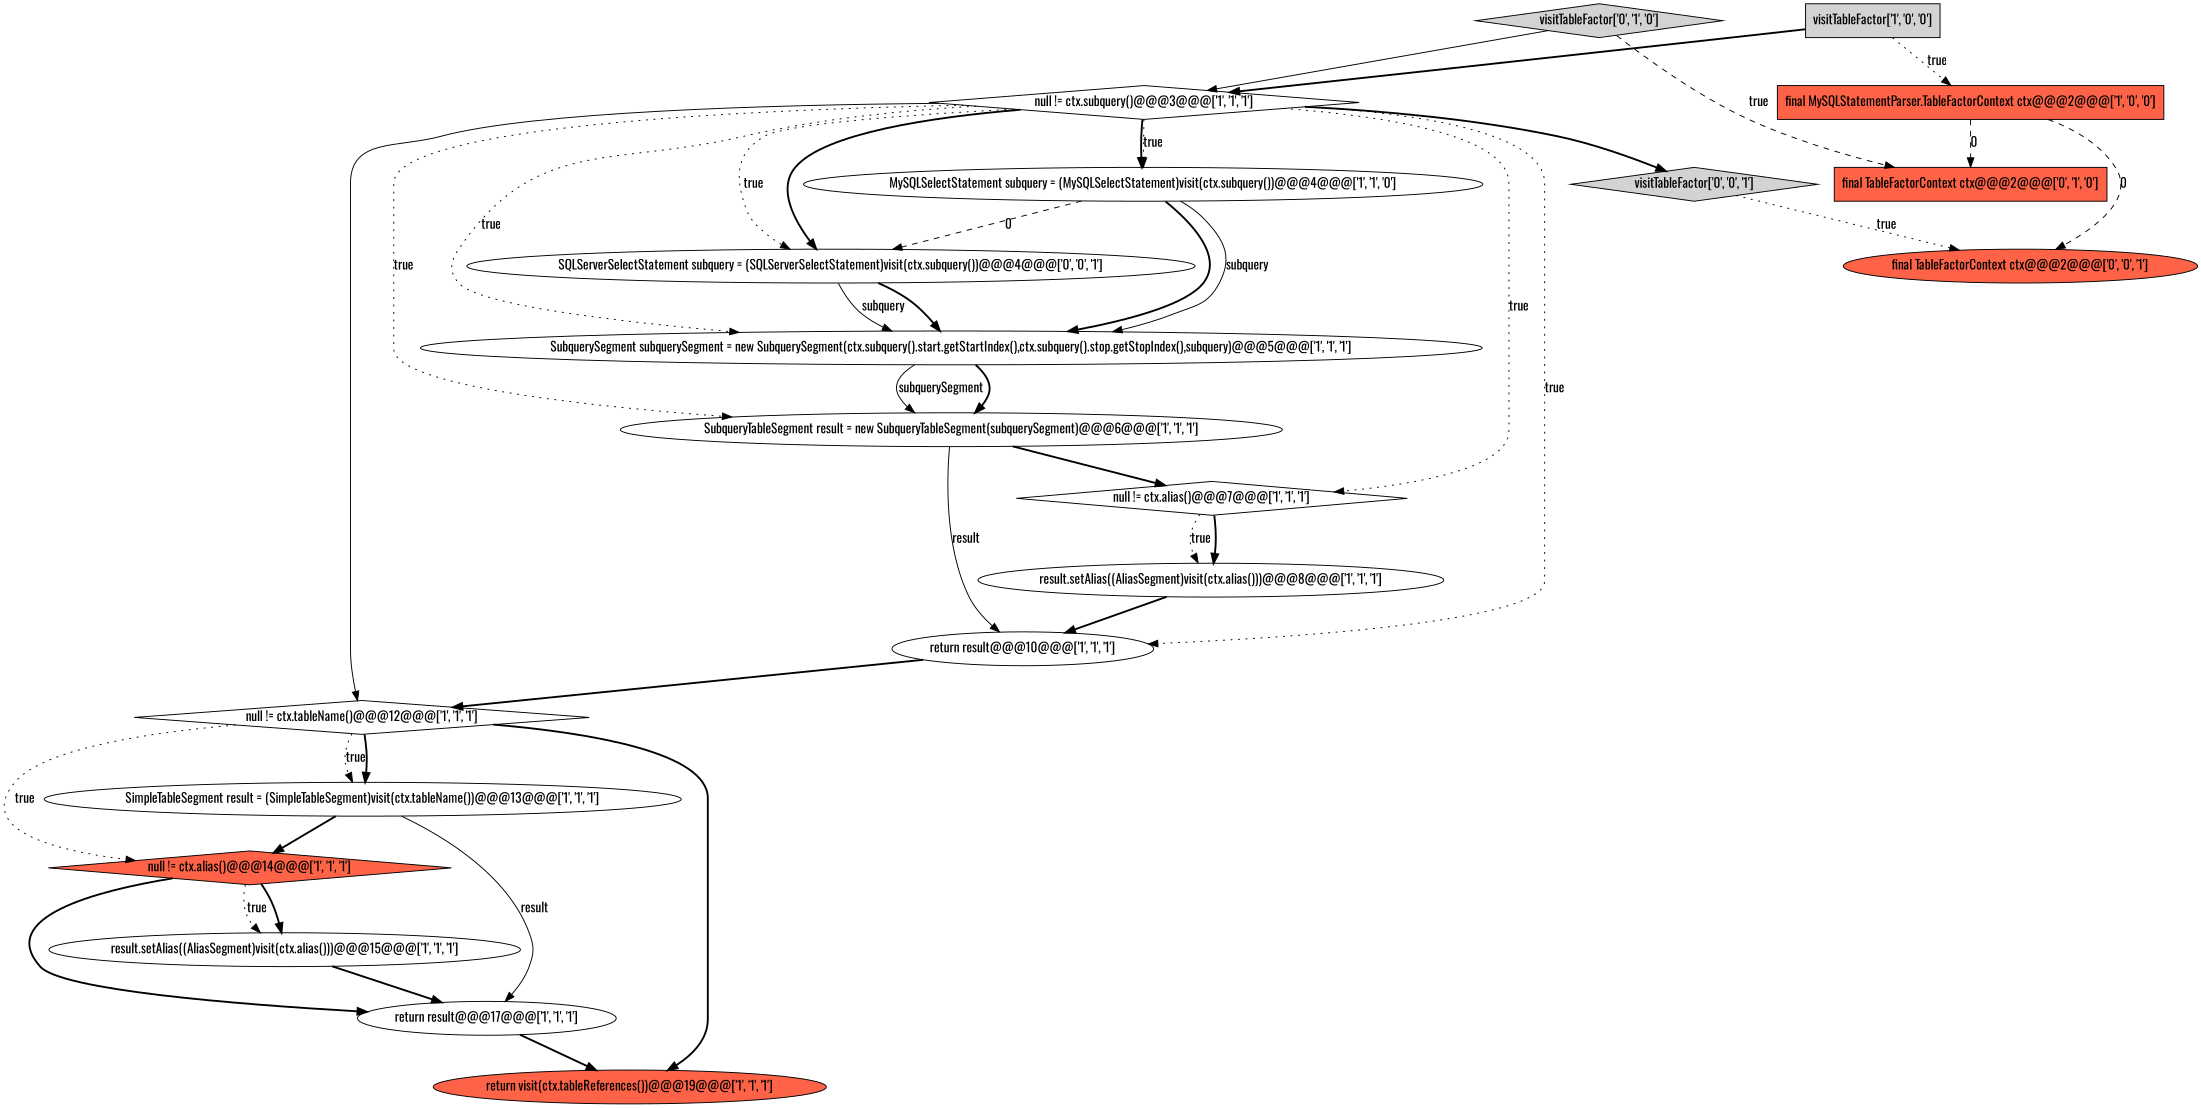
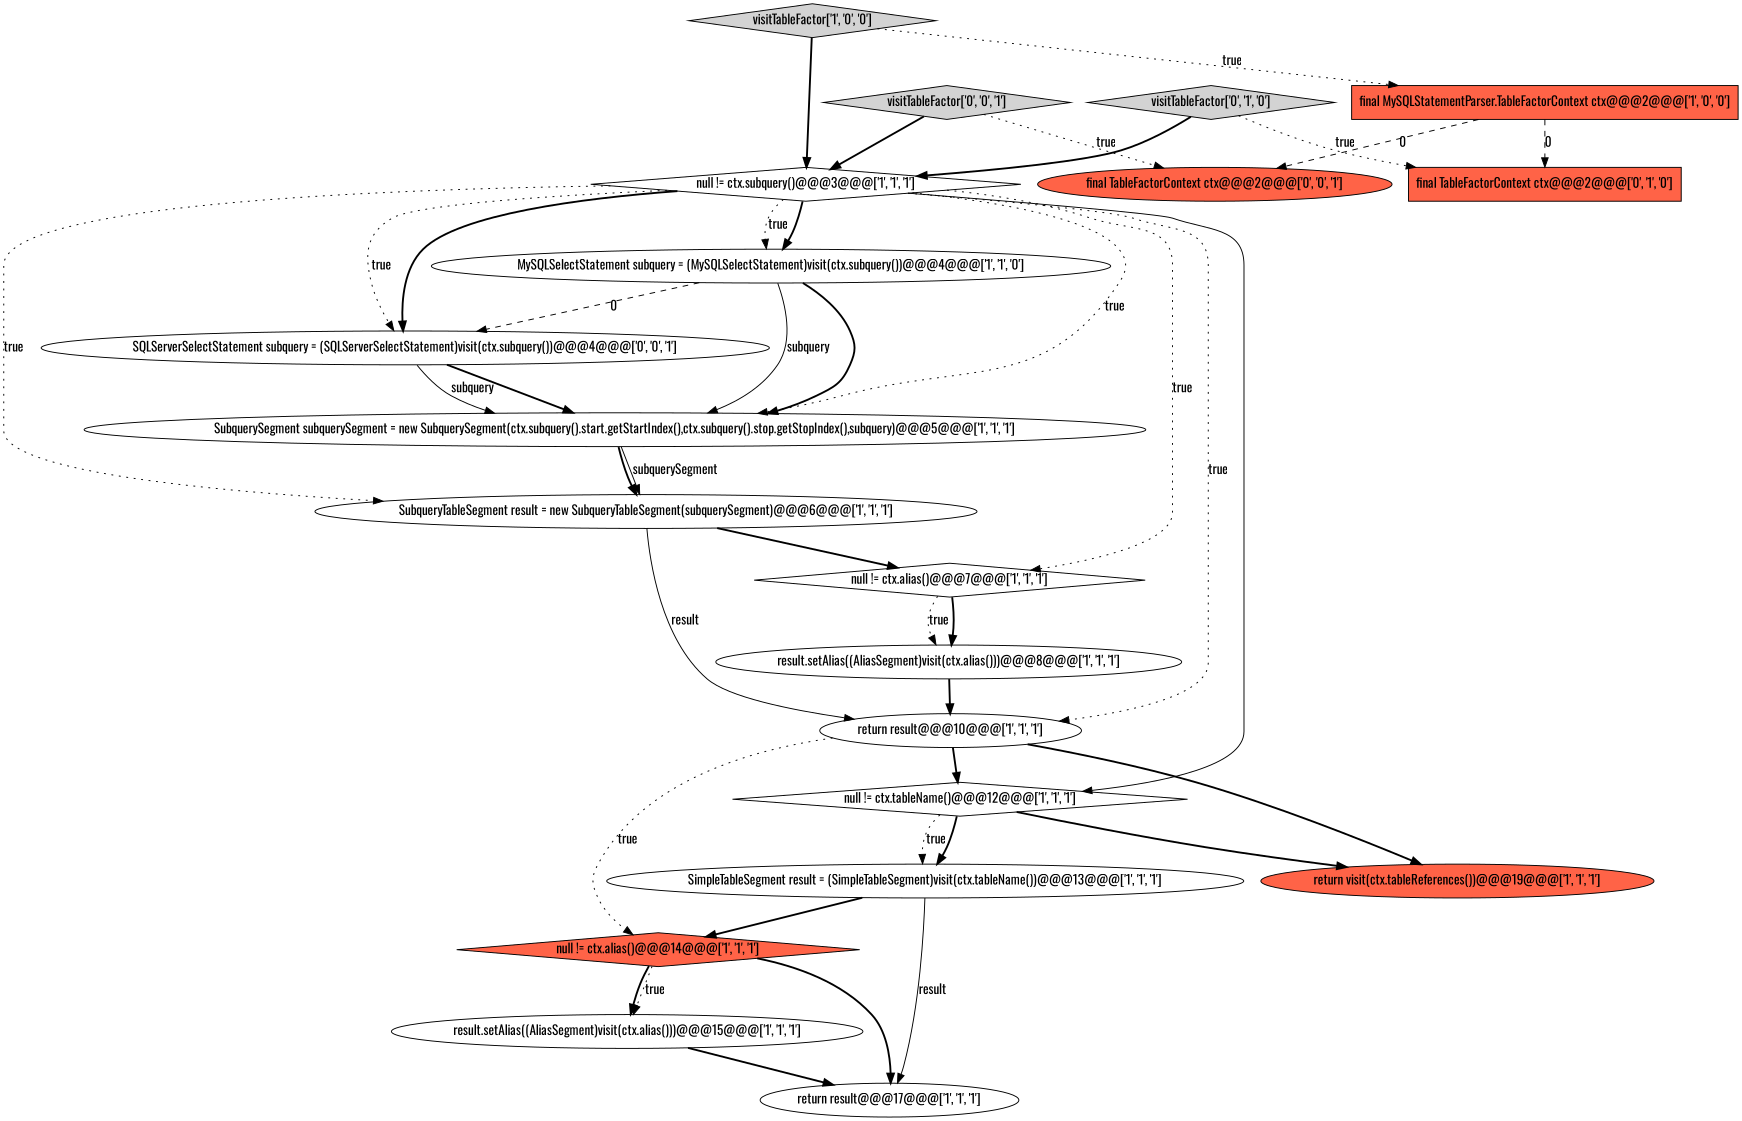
node "visitTableFactor['1', '0', '0']": shape box -> diamond
edge "visitTableFactor['0', '1', '0']" -> "null != ctx.subquery()@@@3@@@['1', '1', '1']": style solid -> bold
edge "visitTableFactor['0', '1', '0']" -> "final TableFactorContext ctx@@@2@@@['0', '1', '0']": style dashed -> dotted
edge "null != ctx.subquery()@@@3@@@['1', '1', '1']" -> "visitTableFactor['0', '0', '1']": reversed
edge "null != ctx.tableName()@@@12@@@['1', '1', '1']" -> "null != ctx.alias()@@@14@@@['1', '1', '1']": now "return result@@@10@@@['1', '1', '1']" -> "null != ctx.alias()@@@14@@@['1', '1', '1']"
edge "return result@@@17@@@['1', '1', '1']" -> "return visit(ctx.tableReferences())@@@19@@@['1', '1', '1']": now "return result@@@10@@@['1', '1', '1']" -> "return visit(ctx.tableReferences())@@@19@@@['1', '1', '1']"
